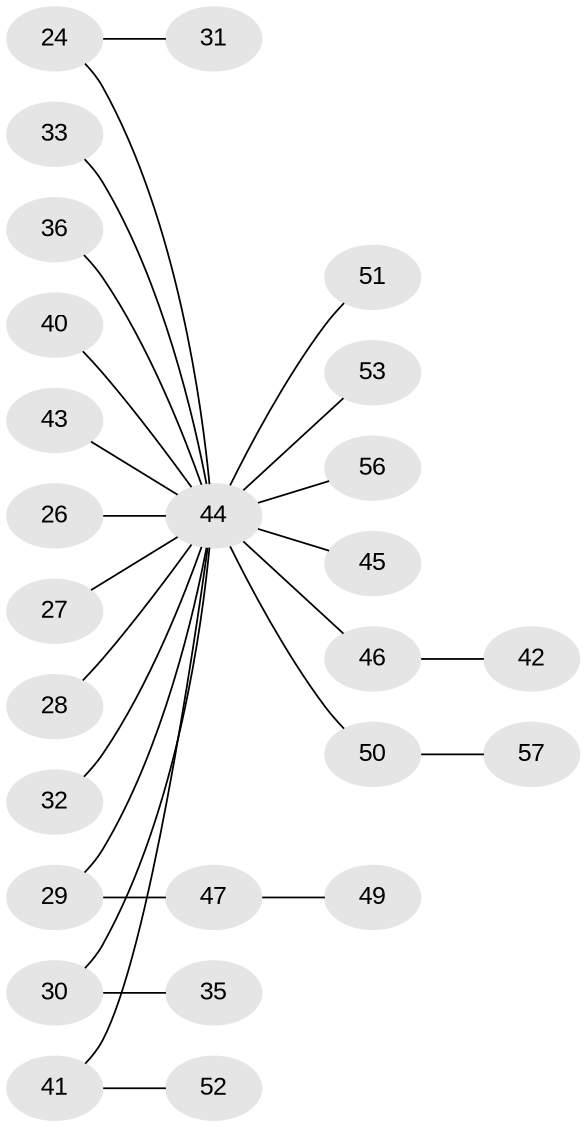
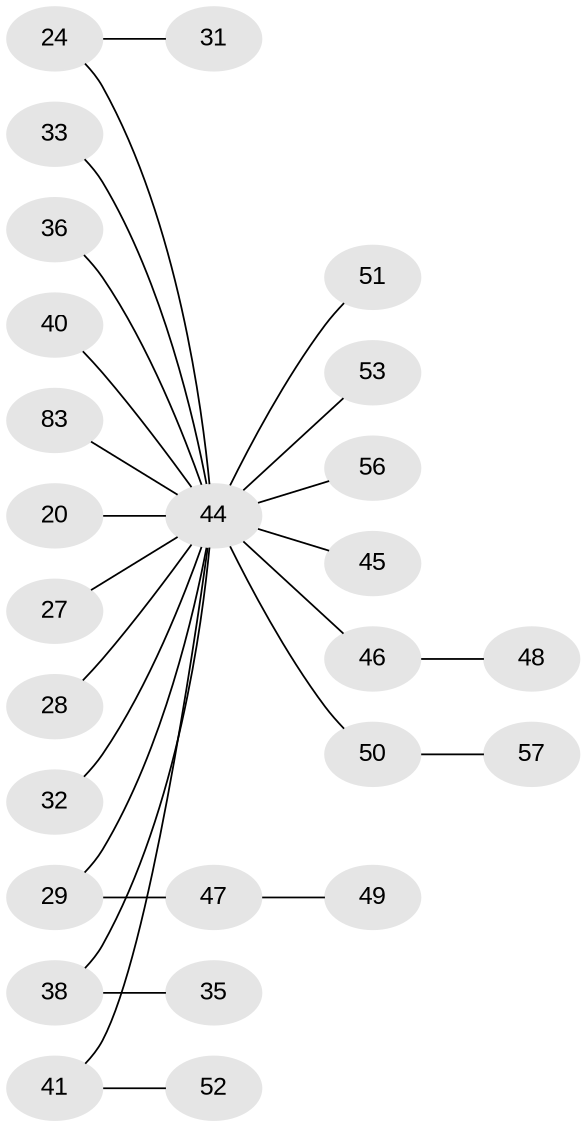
node "43": label "43" -> "83"
node "26": label "26" -> "20"
node "42": label "42" -> "48"
node "30": label "30" -> "38"
